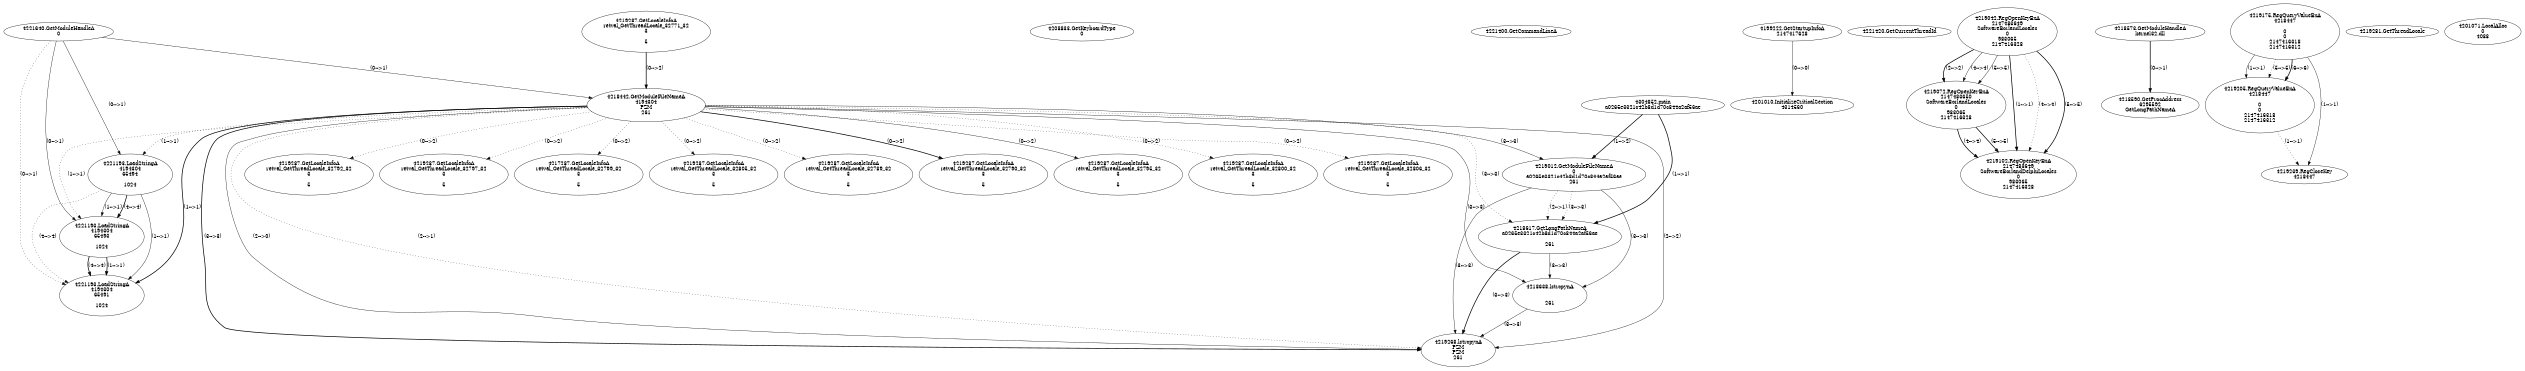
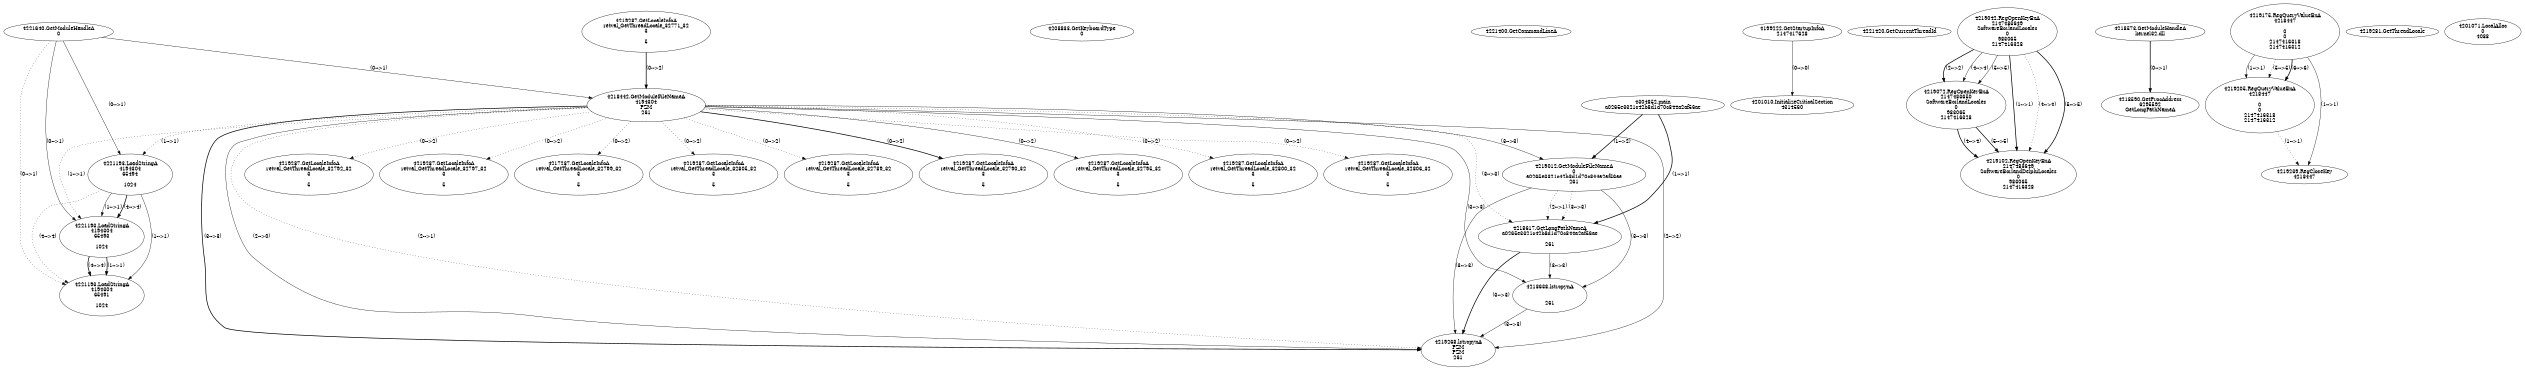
edge "4218442.GetModuleFileNameA 4194304 PZM 261" -> "4221193.LoadStringA 4194304 65491 1024": removed, label "(1-->1)"
